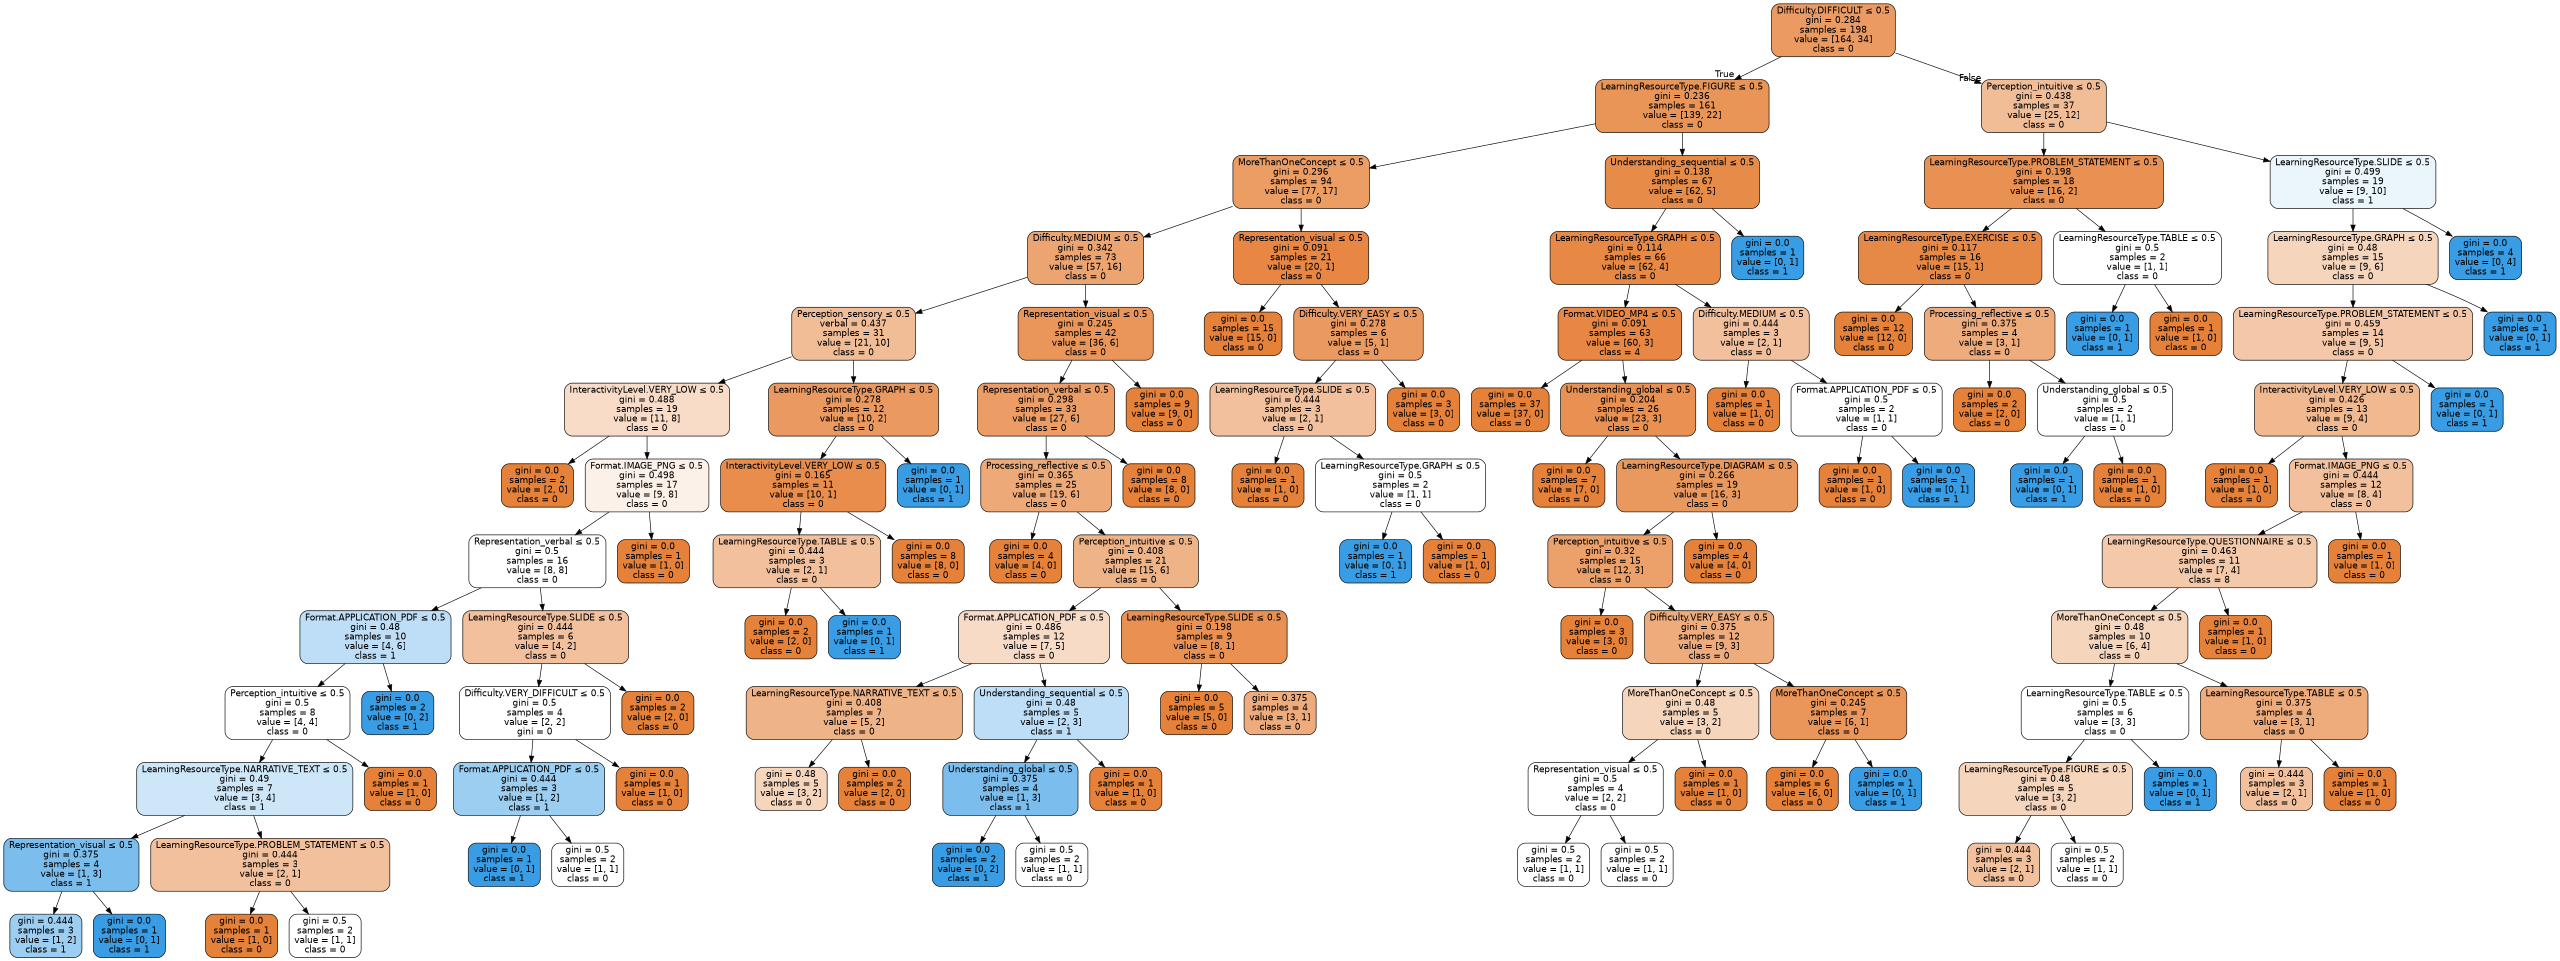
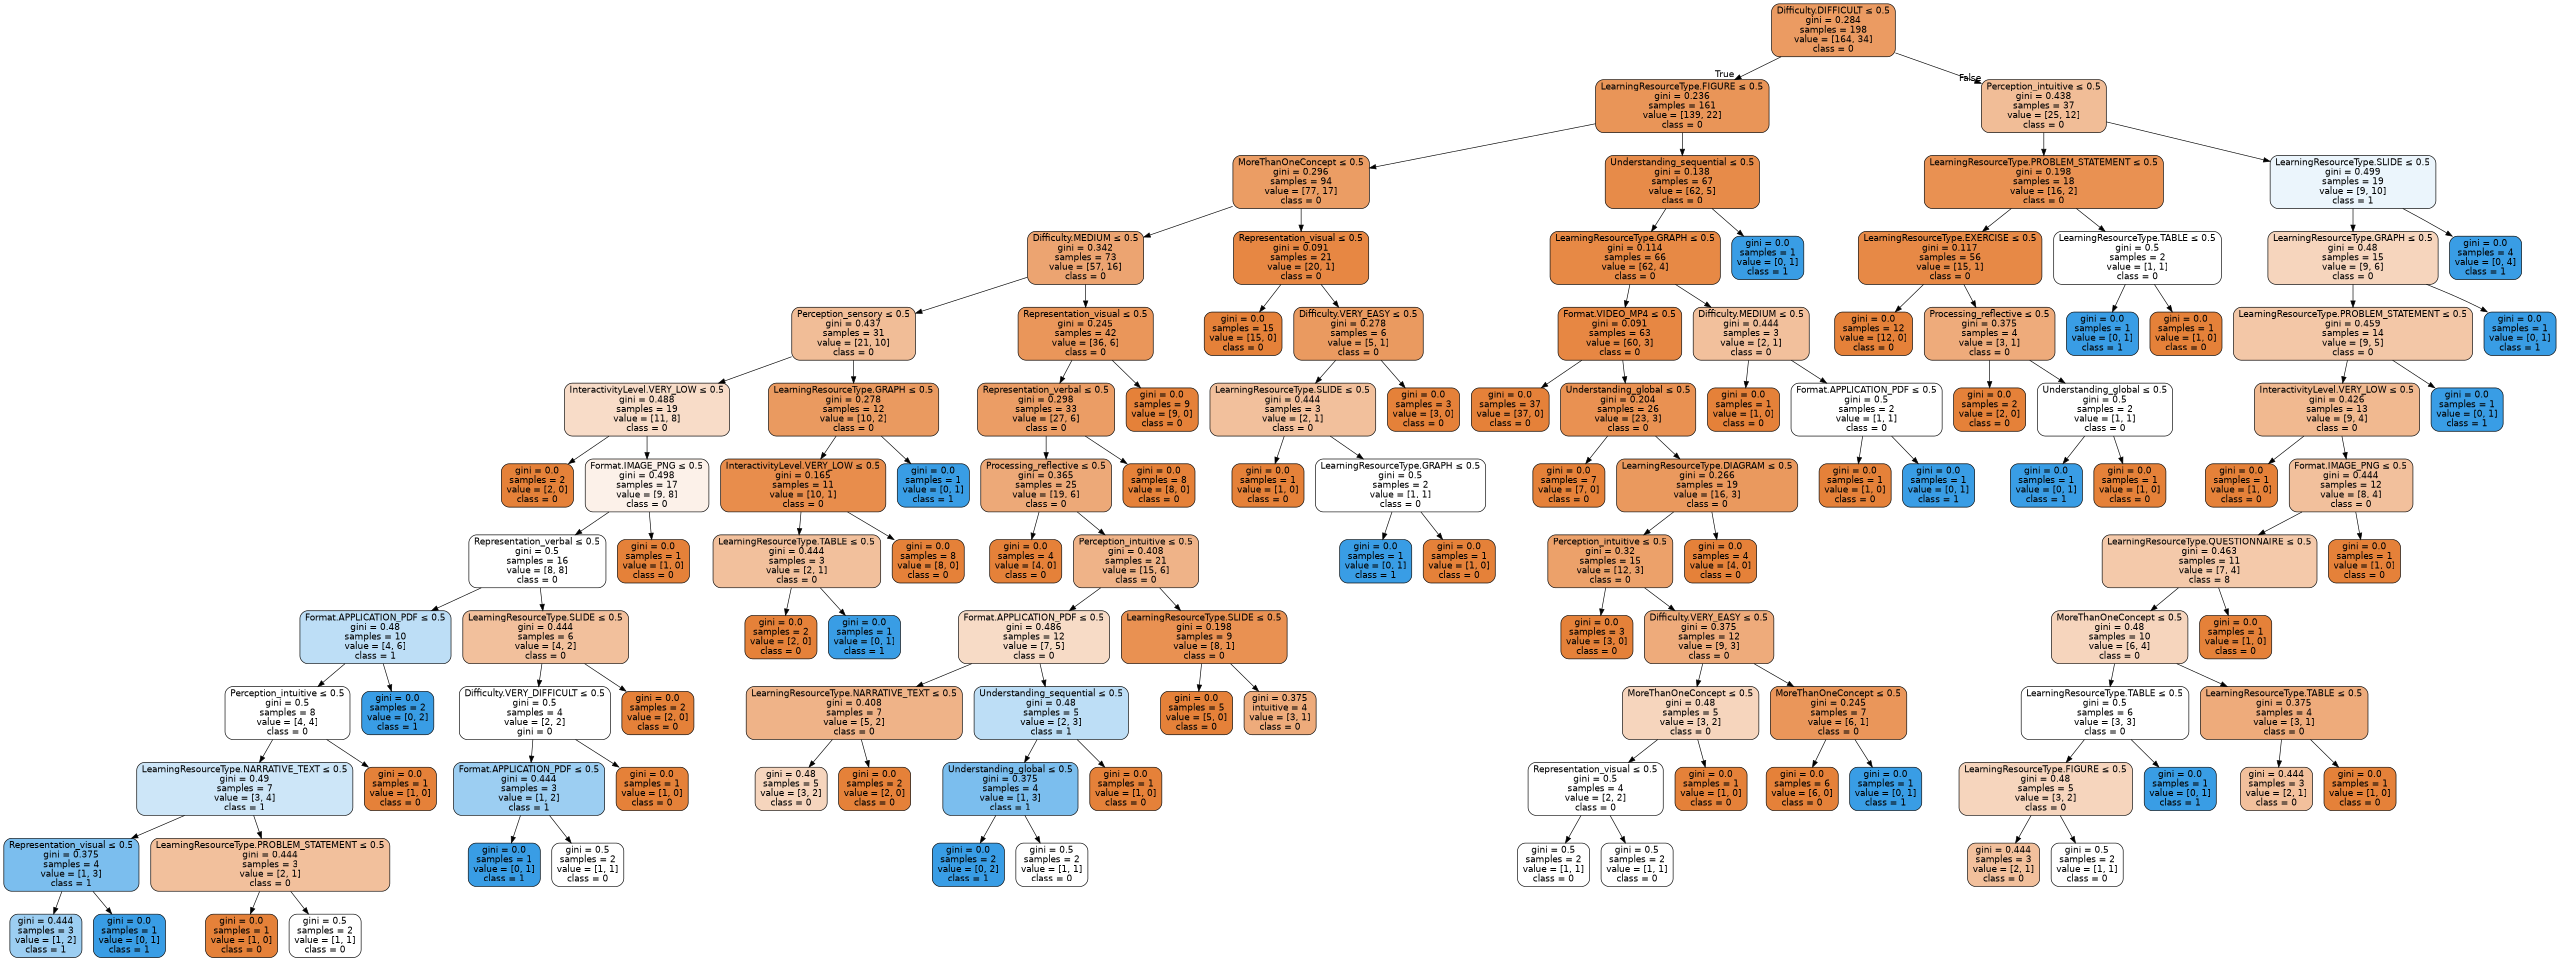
node "LearningResourceType.EXERCISE ≤ 0.5": text "samples = 16" -> "samples = 56"
node "Perception_sensory ≤ 0.5": text "verbal = 0.437" -> "gini = 0.437"
node "Format.VIDEO_MP4 ≤ 0.5": text "class = 4" -> "class = 0"
node "gini = 0.375": text "samples = 4" -> "intuitive = 4"
